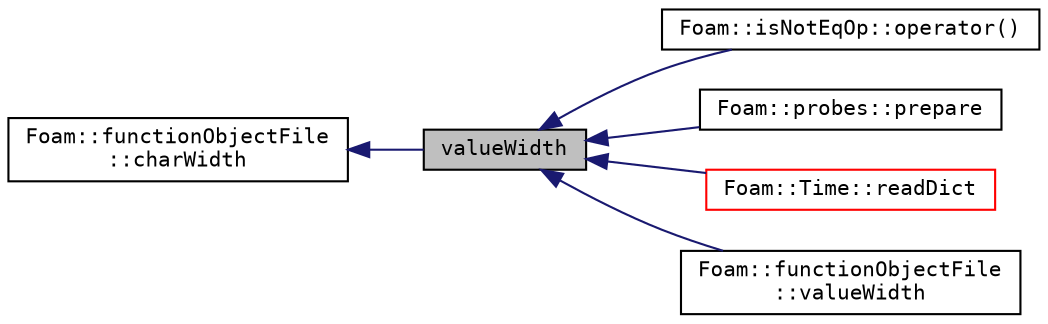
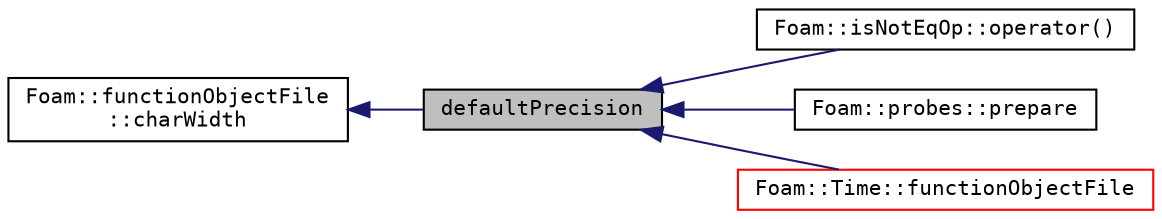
node "valueWidth": label "valueWidth" -> "defaultPrecision"
node "Foam::Time::readDict": label "Foam::Time::readDict" -> "Foam::Time::functionObjectFile"
node "Foam::functionObjectFile ::valueWidth": removed
